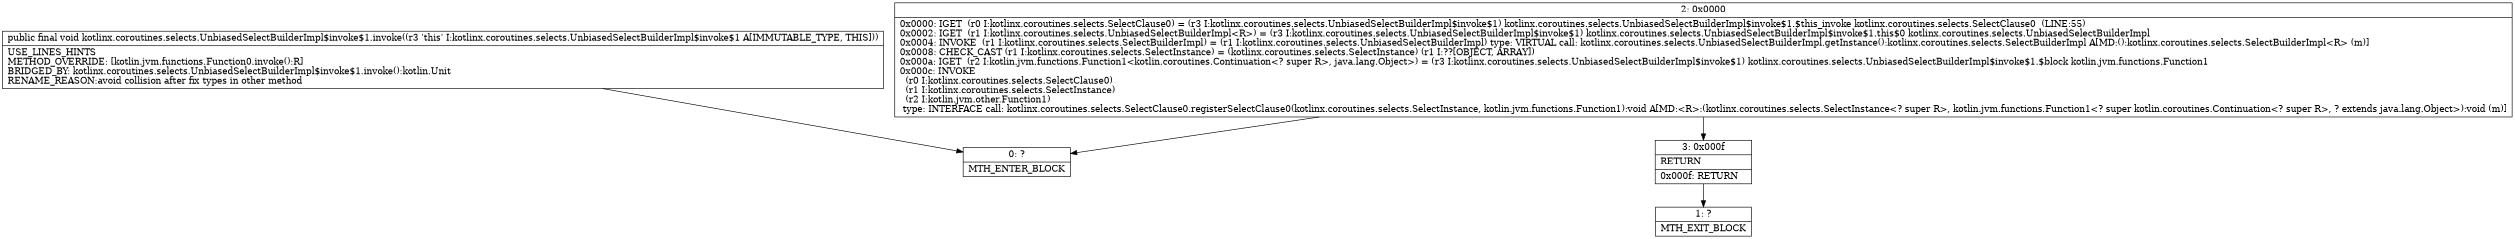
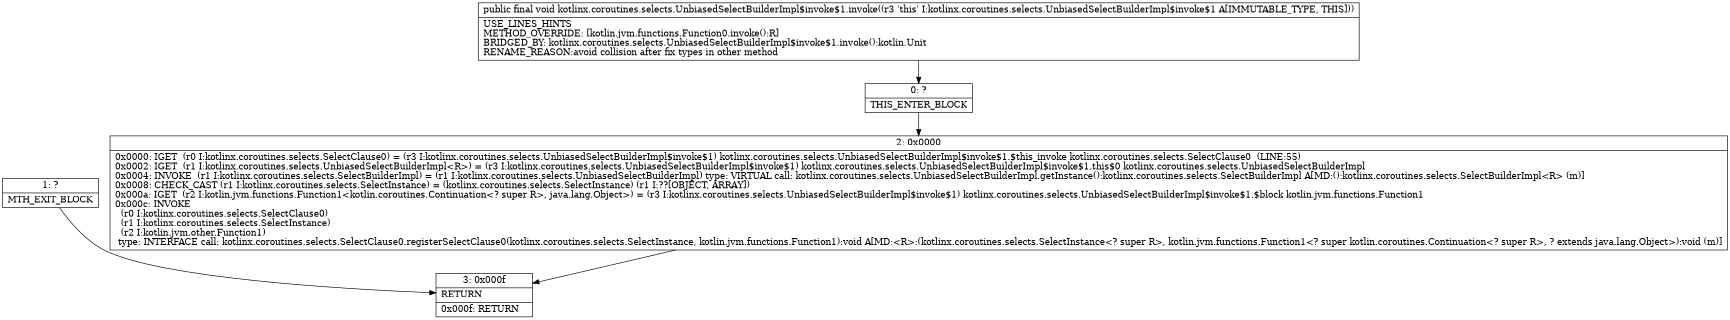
edge "2: 0x0000" -> "0: ?": reversed
node "0: ?": text "MTH_ENTER_BLOCK" -> "THIS_ENTER_BLOCK"
edge "3: 0x000f" -> "1: ?": reversed
